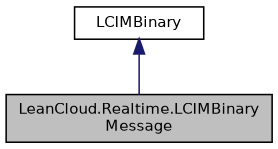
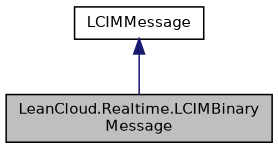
node "LCIMBinary": label "LCIMBinary" -> "LCIMMessage"
